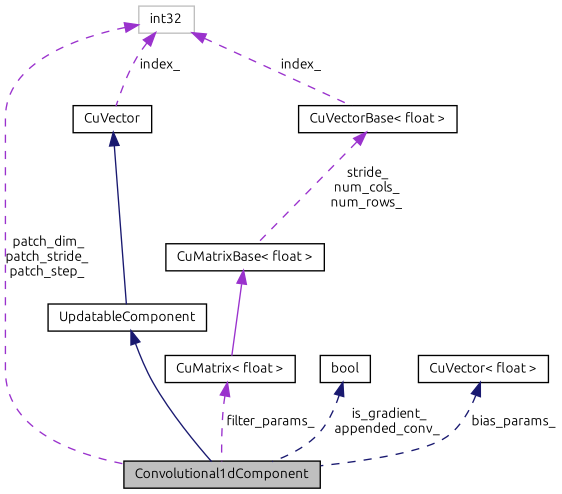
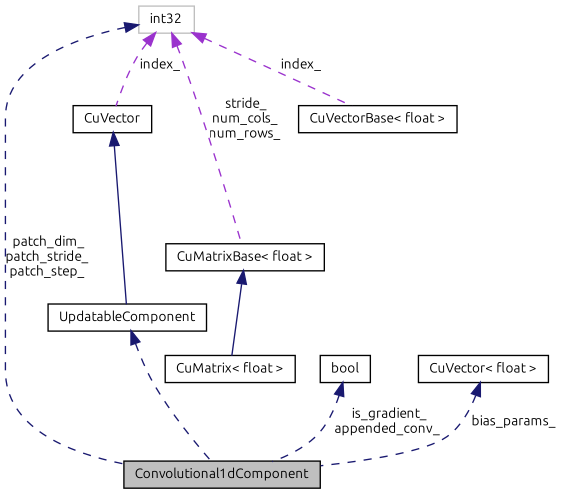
edge "CuMatrixBase< float >" -> "CuVectorBase< float >": now "CuMatrixBase< float >" -> "int32"
edge "Convolutional1dComponent" -> "int32": color darkorchid3 -> midnightblue
edge "CuMatrix< float >" -> "CuMatrixBase< float >": color darkorchid3 -> midnightblue
edge "Convolutional1dComponent" -> "UpdatableComponent": style solid -> dashed
edge "Convolutional1dComponent" -> "CuMatrix< float >": removed, label "filter_params_"
